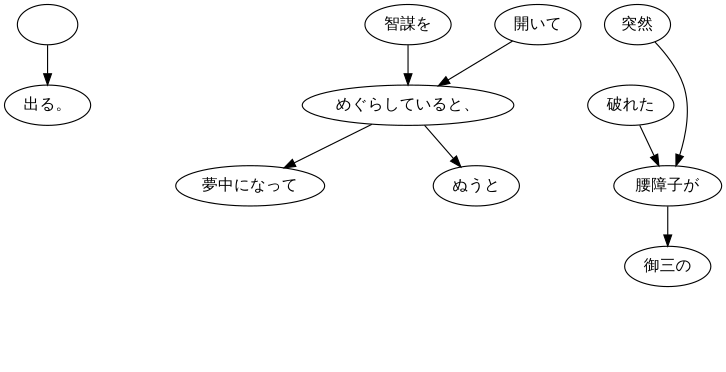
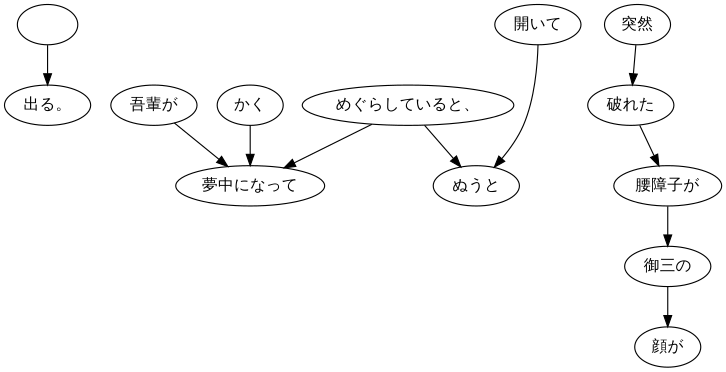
node "智謀を": removed
edge "開いて" -> "めぐらしていると、": now "開いて" -> "ぬうと"
edge "突然" -> "腰障子が": now "突然" -> "破れた"
node "吾輩が": added
node "かく": added
node "顔が": added
